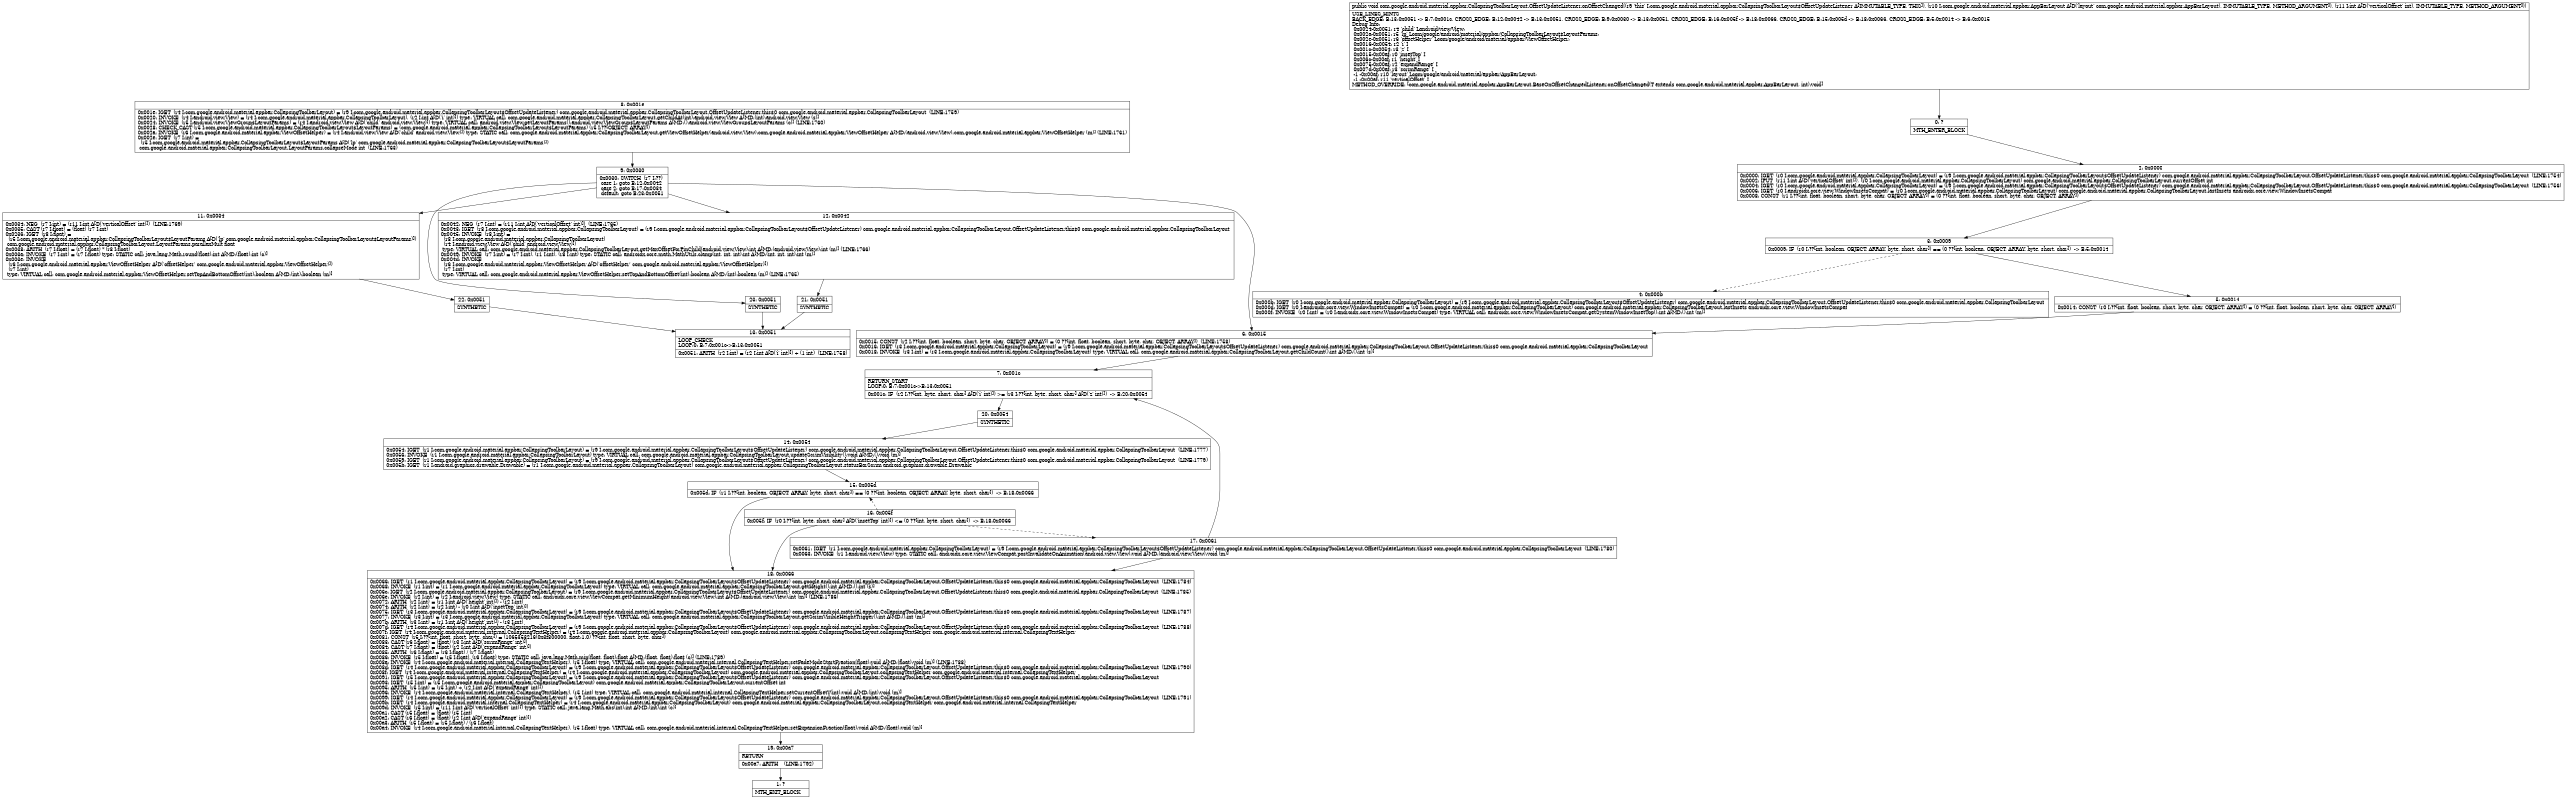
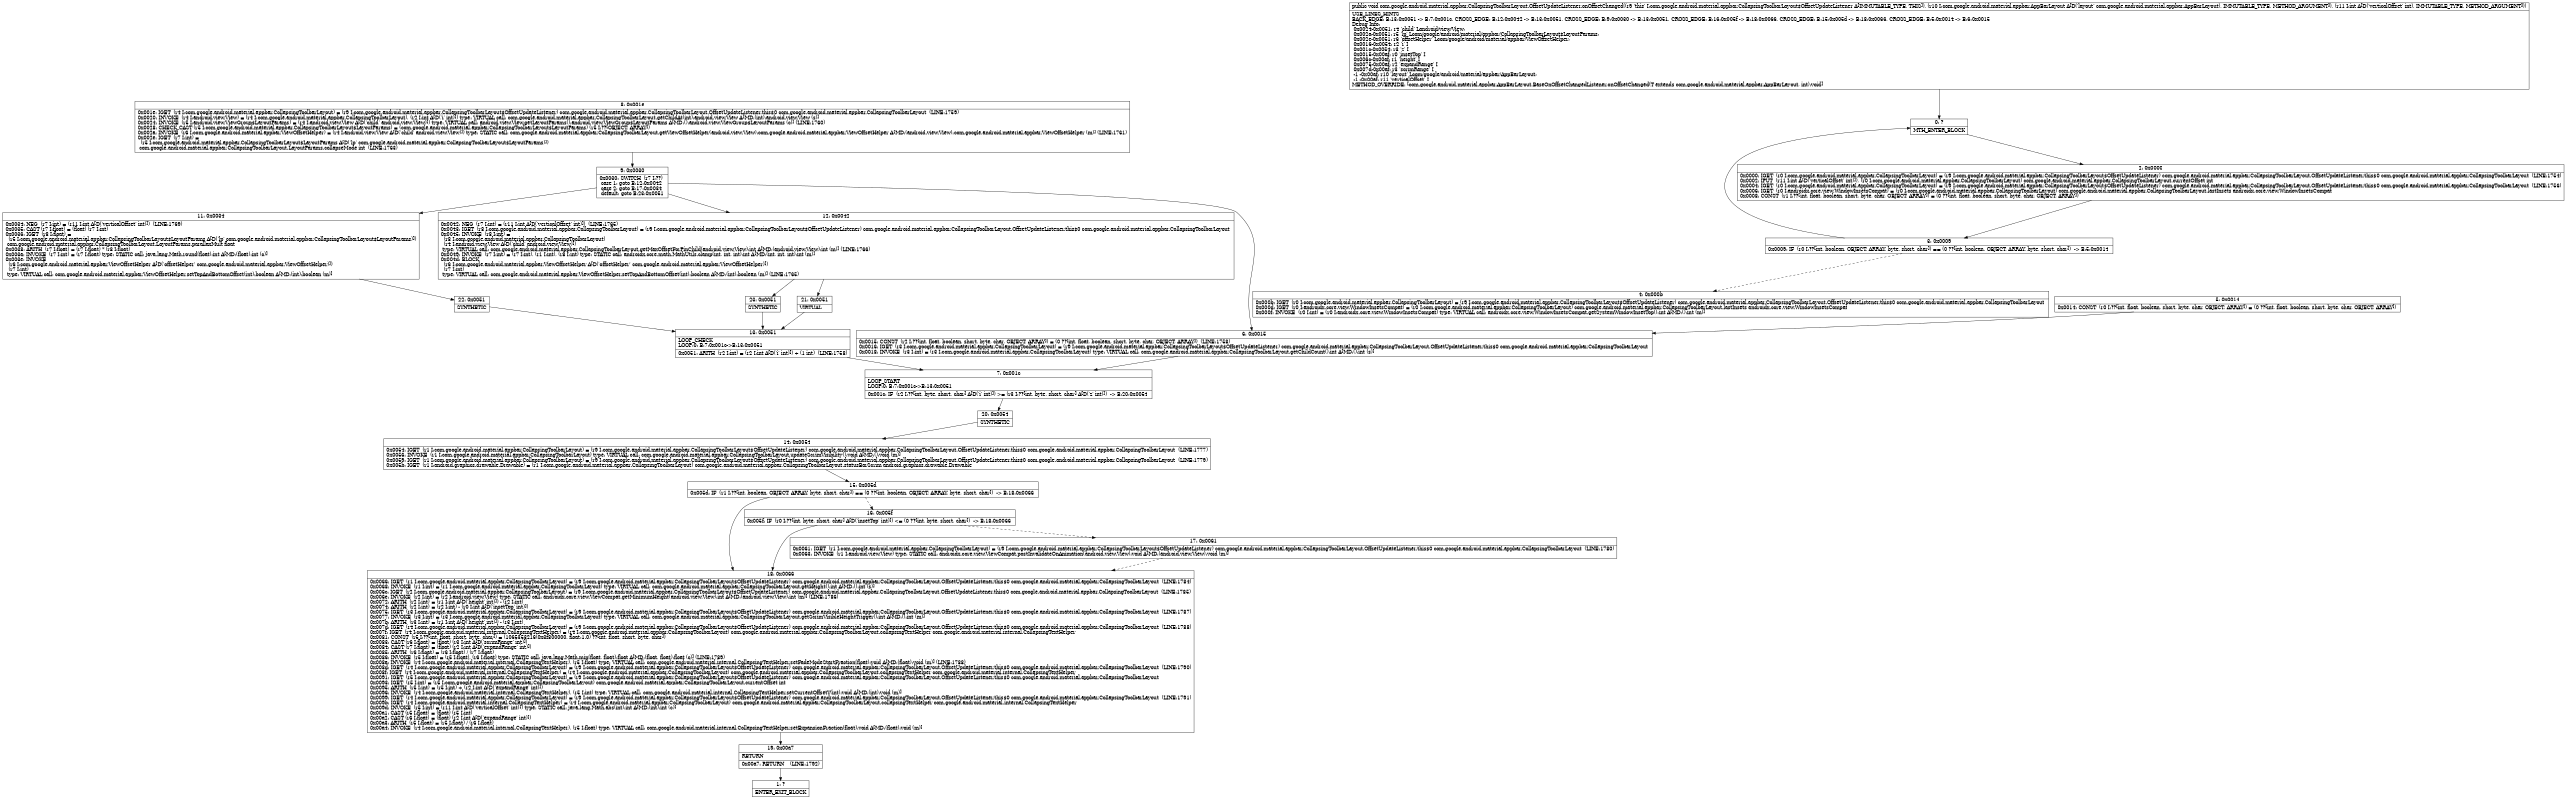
node "11: 0x0034": text "0x0236: IGET  (r8 I:float) =" -> "0x0036: IGET  (r8 I:float) ="
node "12: 0x0042": text "0x004d: INVOKE" -> "0x004d: BLOCK"
edge "3: 0x0009" -> "5: 0x0014": now "3: 0x0009" -> "0: ?"
edge "9: 0x0030" -> "23: 0x0051": now "12: 0x0042" -> "23: 0x0051"
node "21: 0x0051": text "SYNTHETIC" -> "VIRTUAL"
node "7: 0x001c": text "RETURN_START" -> "LOOP_START"
edge "17: 0x0061" -> "7: 0x001c": now "13: 0x0051" -> "7: 0x001c"
edge "16: 0x005f" -> "15: 0x005d": reversed
edge "17: 0x0061" -> "18: 0x0066": style solid -> dashed
node "19: 0x00a7": text "0x00a7: ARITH    (LINE:1792)" -> "0x00a7: RETURN    (LINE:1792)"
node "1: ?": text "MTH_EXIT_BLOCK" -> "ENTER_EXIT_BLOCK"
